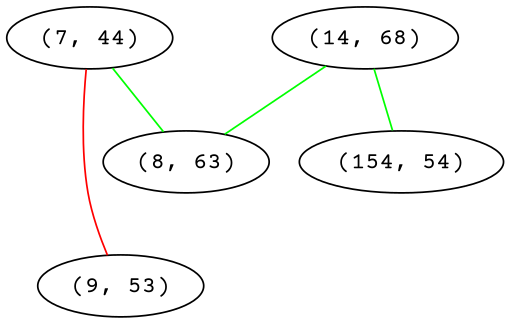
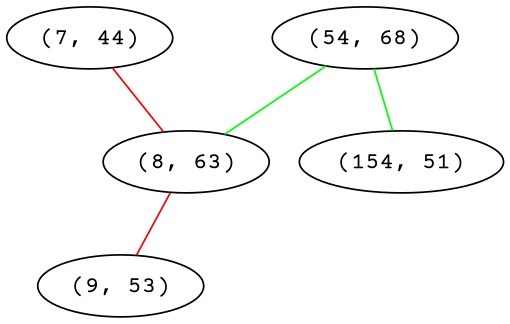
node "(14, 68)": label "(14, 68)" -> "(54, 68)"
edge "(7, 44)" -- "(8, 63)": color green -> red
node "(154, 54)": label "(154, 54)" -> "(154, 51)"
edge "(7, 44)" -- "(9, 53)": now "(8, 63)" -- "(9, 53)"
